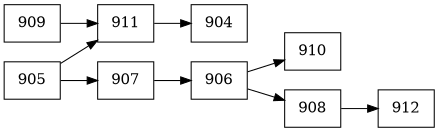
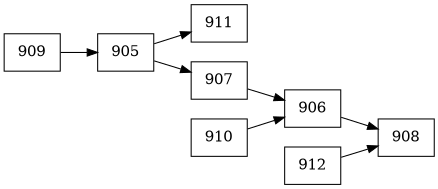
edge "909" -> "911": now "909" -> "905"
node "904": removed
edge "906" -> "910": reversed
edge "908" -> "912": reversed
